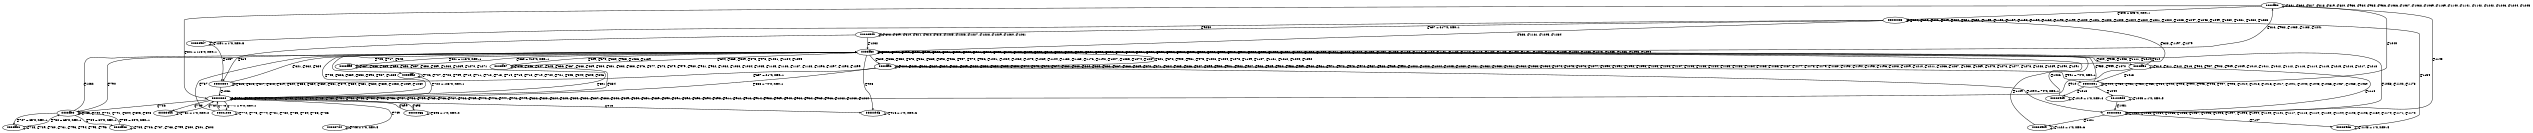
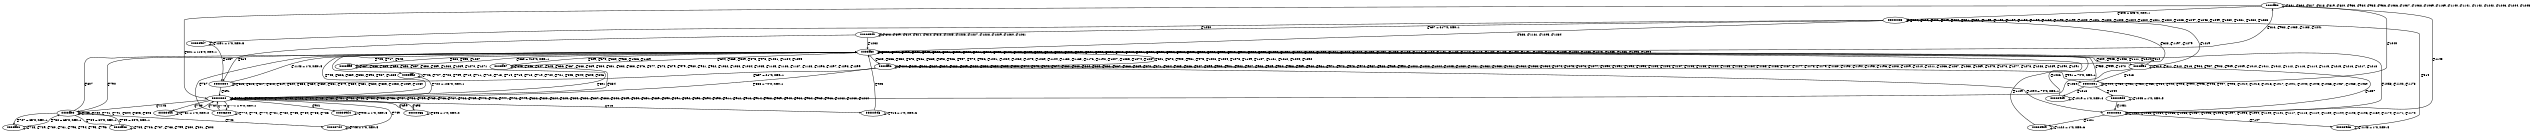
edge "0000ff9c" -> "00000003": added, label "@1219"
edge "00000003" -> "000009d7": label "@9250" -> "@1250"
edge "0000ffc0" -> "0000ffaa": label "@821 + 116*n, n=0..1" -> "@686, @855, @1267"
edge "00000004" -> "0000ffc0": label "@621, @662, @684" -> "@1148 + 1*n, n=0..5"
edge "000009d6" -> "00000003": label "@1154" -> "@814"
edge "0000ffc0" -> "000009d8": reversed
edge "0000ff90" -> "0000ffc0": label "@1232" -> "@807"
edge "0000ff9c" -> "03000000": label "@910" -> "@1250"
edge "00000004" -> "03000000": label "@1261" -> "@691"
edge "0000ff9c" -> "00000002": label "@1116" -> "@1257"
node "001009d5": label "001009d5" -> "000009d5"
edge "03000000" -> "0000ff90": label "@726" -> "@1143"
node "00001000": label "00001000" -> "00005000"
node "000009d4": added
edge "0000ff90" -> "000007d4": added, label "@742"
